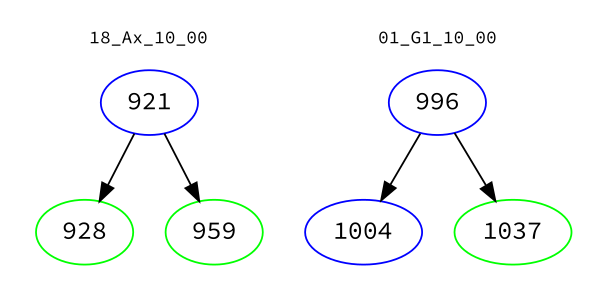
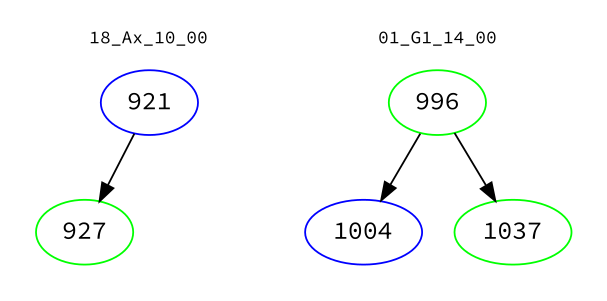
cluster "01_G1_10_00": label "01_G1_10_00" -> "01_G1_14_00"
node "996": color blue -> green
node "928": label "928" -> "927"
node "959": removed
